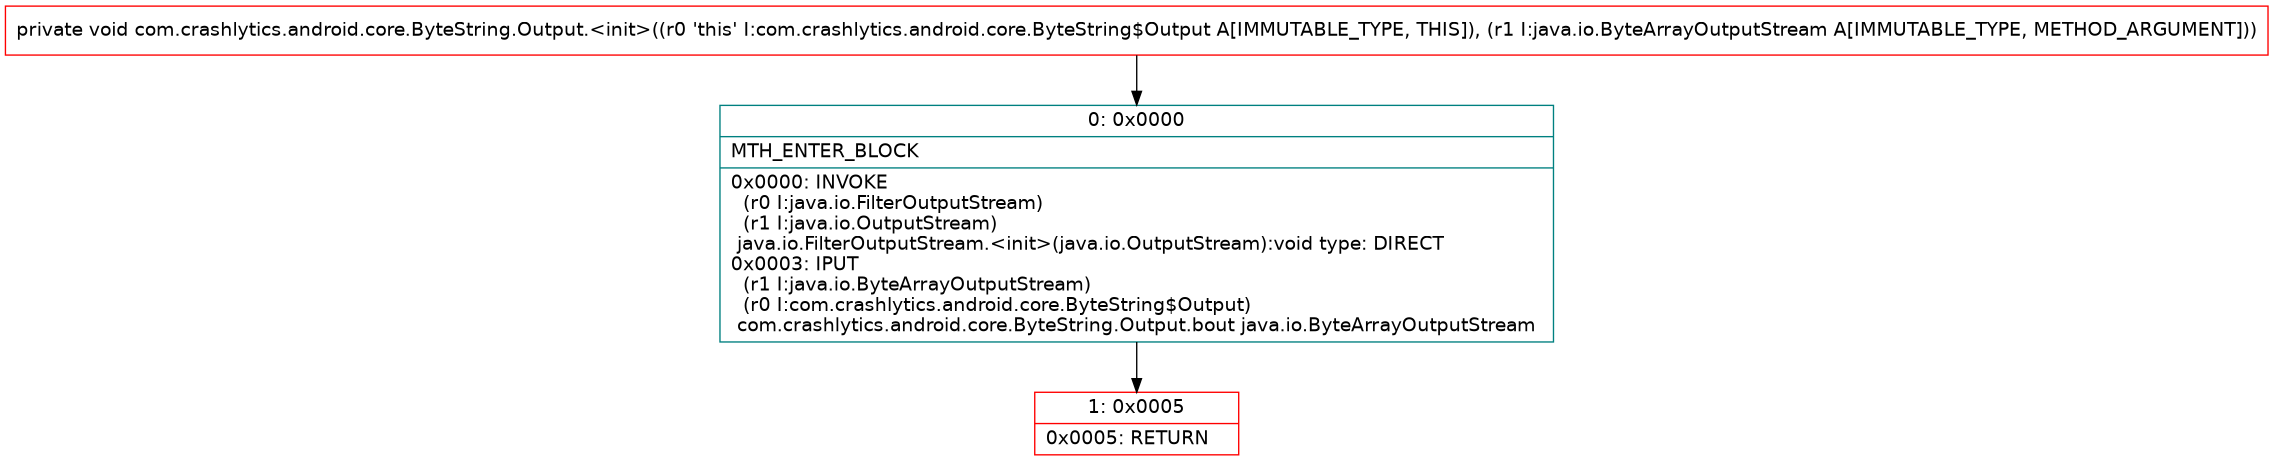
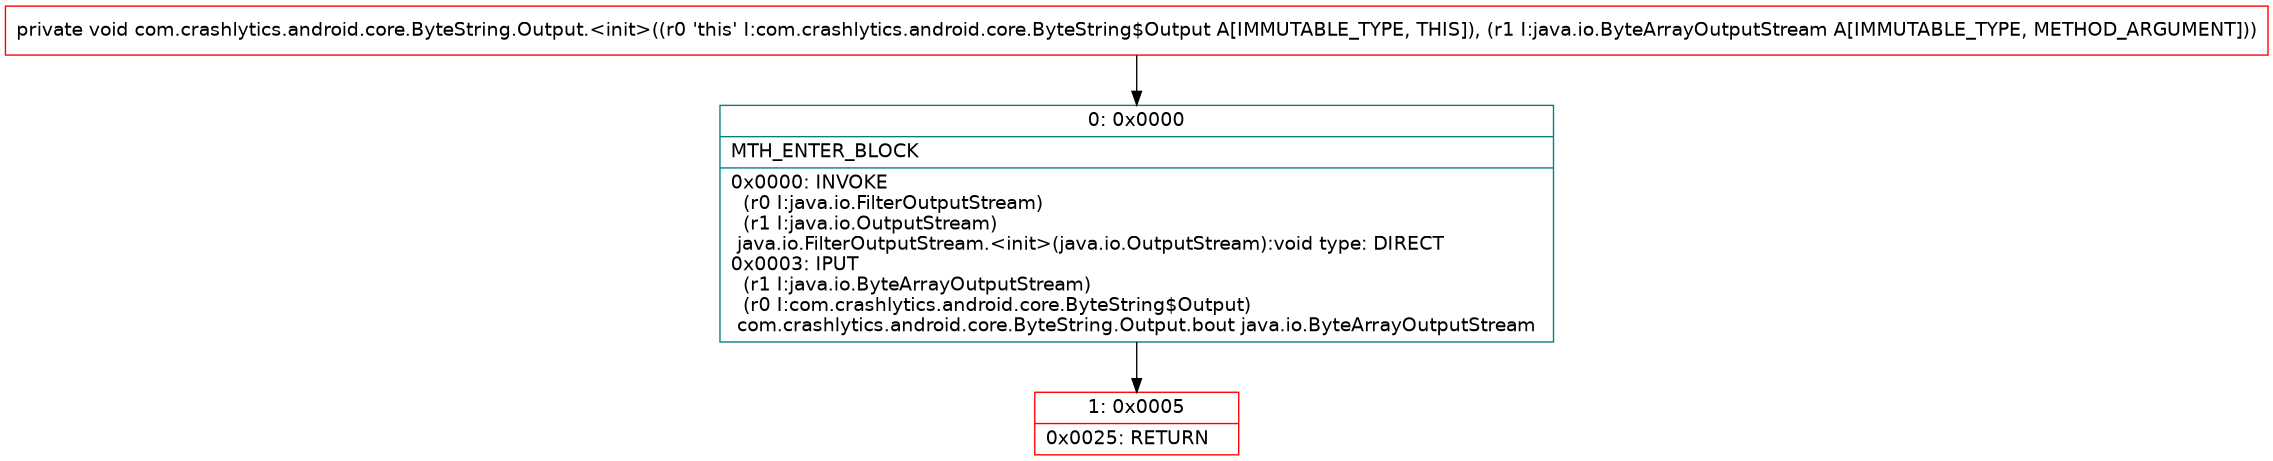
node "1: 0x0005": text "0x0005: RETURN" -> "0x0025: RETURN"
